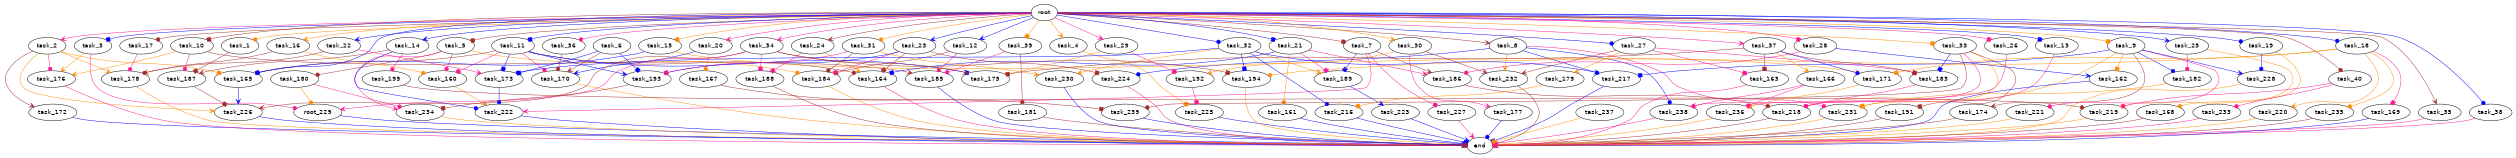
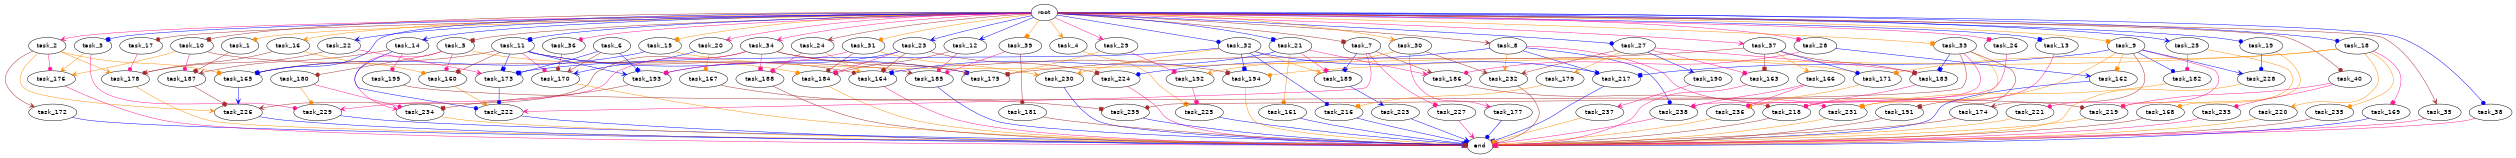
edge "task_11" -> "task_160": color deeppink -> brown
node "task_190": added
node "root_229": label "root_229" -> "task_229"
